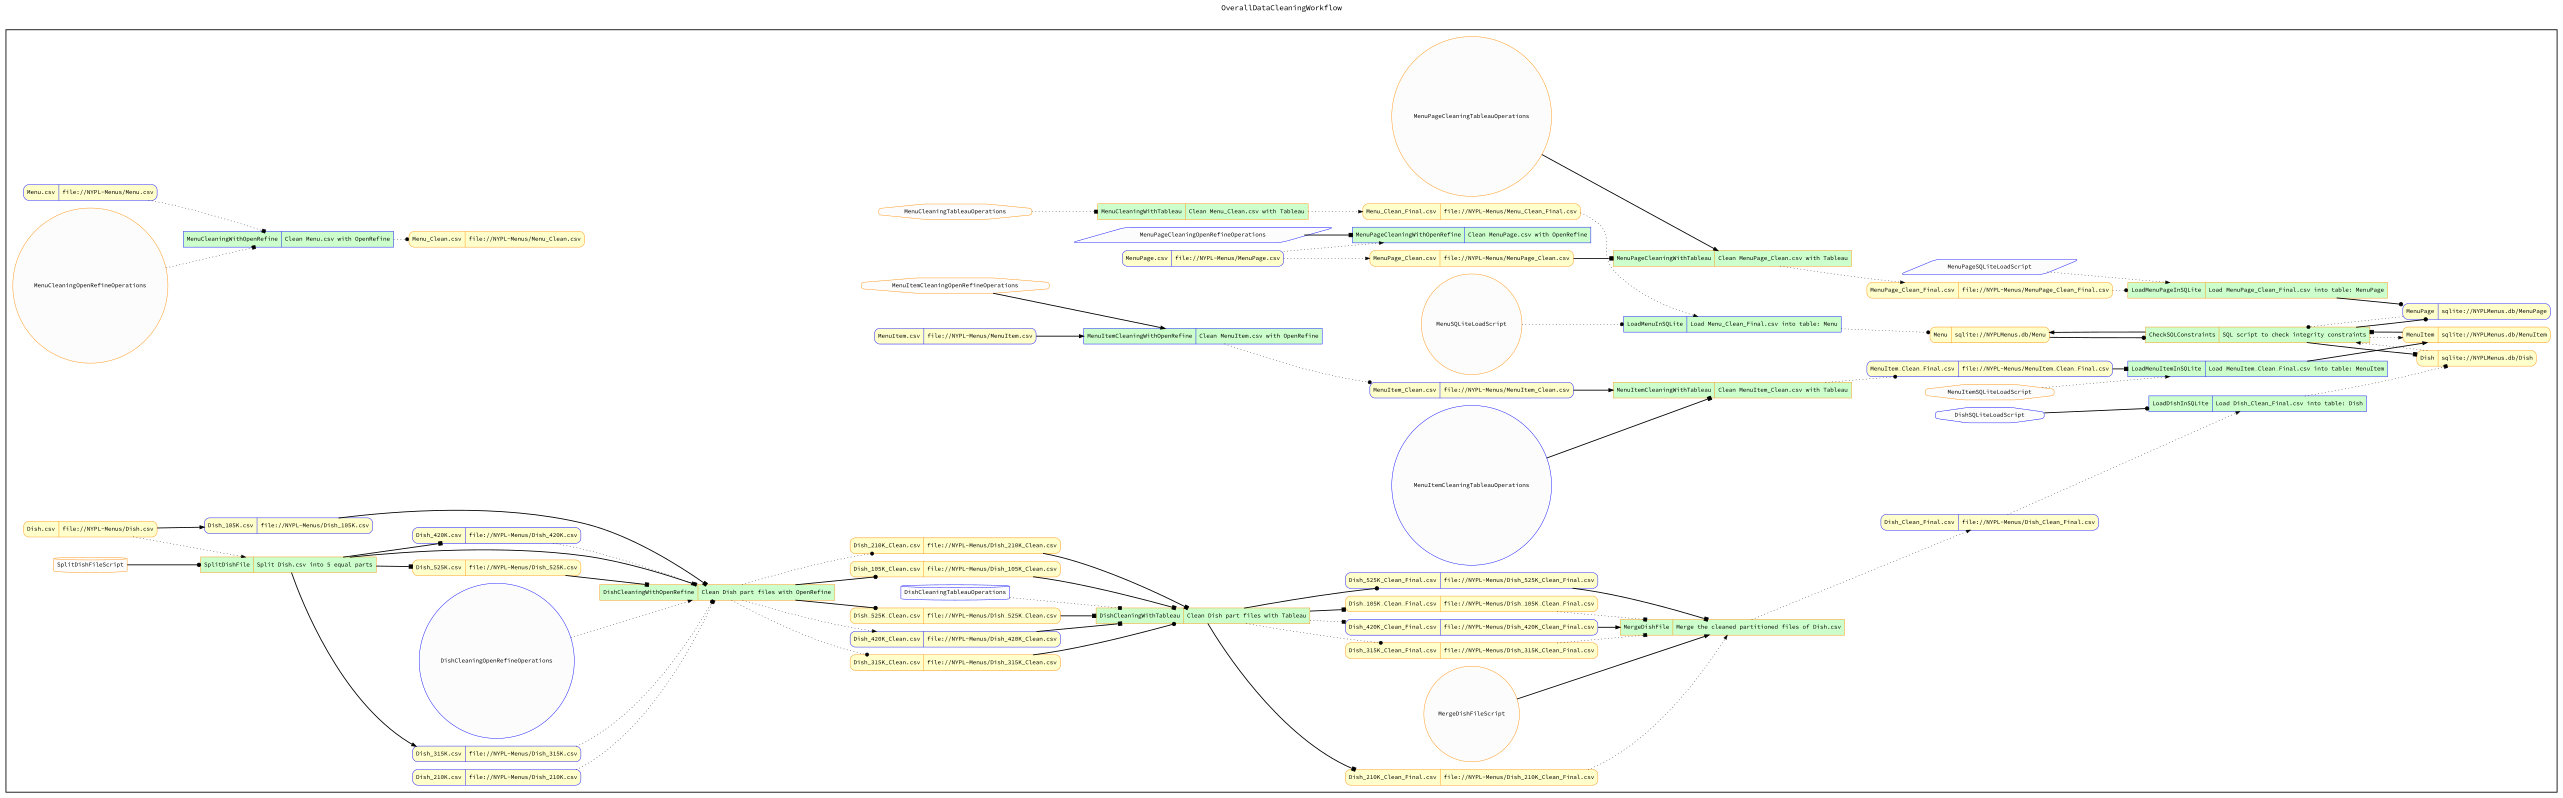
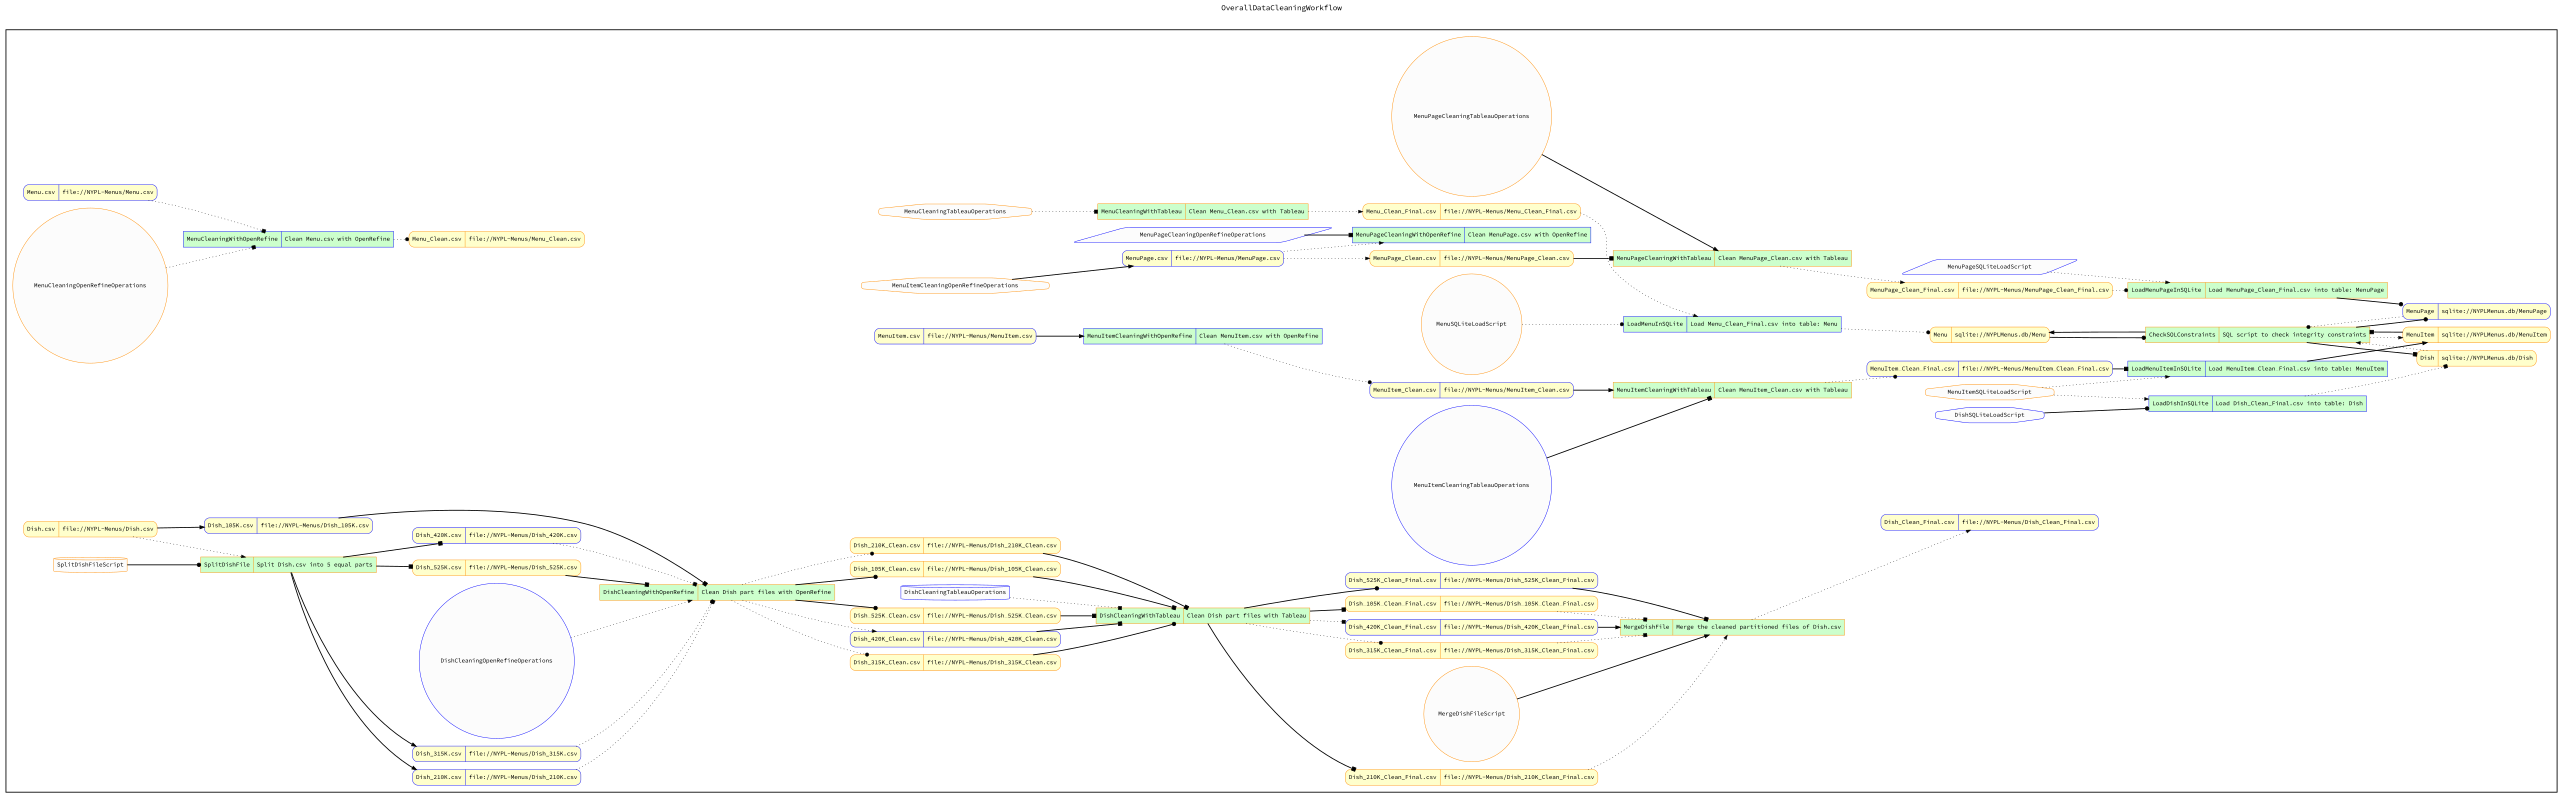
edge "MenuItemCleaningOpenRefineOperations" -> "MenuItemCleaningWithOpenRefine": now "MenuItemCleaningOpenRefineOperations" -> "MenuPage.csv"
edge "Dish_Clean_Final.csv" -> "LoadDishInSQLite": now "MenuItemSQLiteLoadScript" -> "LoadDishInSQLite"
edge "SplitDishFile" -> "DishCleaningWithOpenRefine": now "SplitDishFile" -> "Dish_210K.csv"
